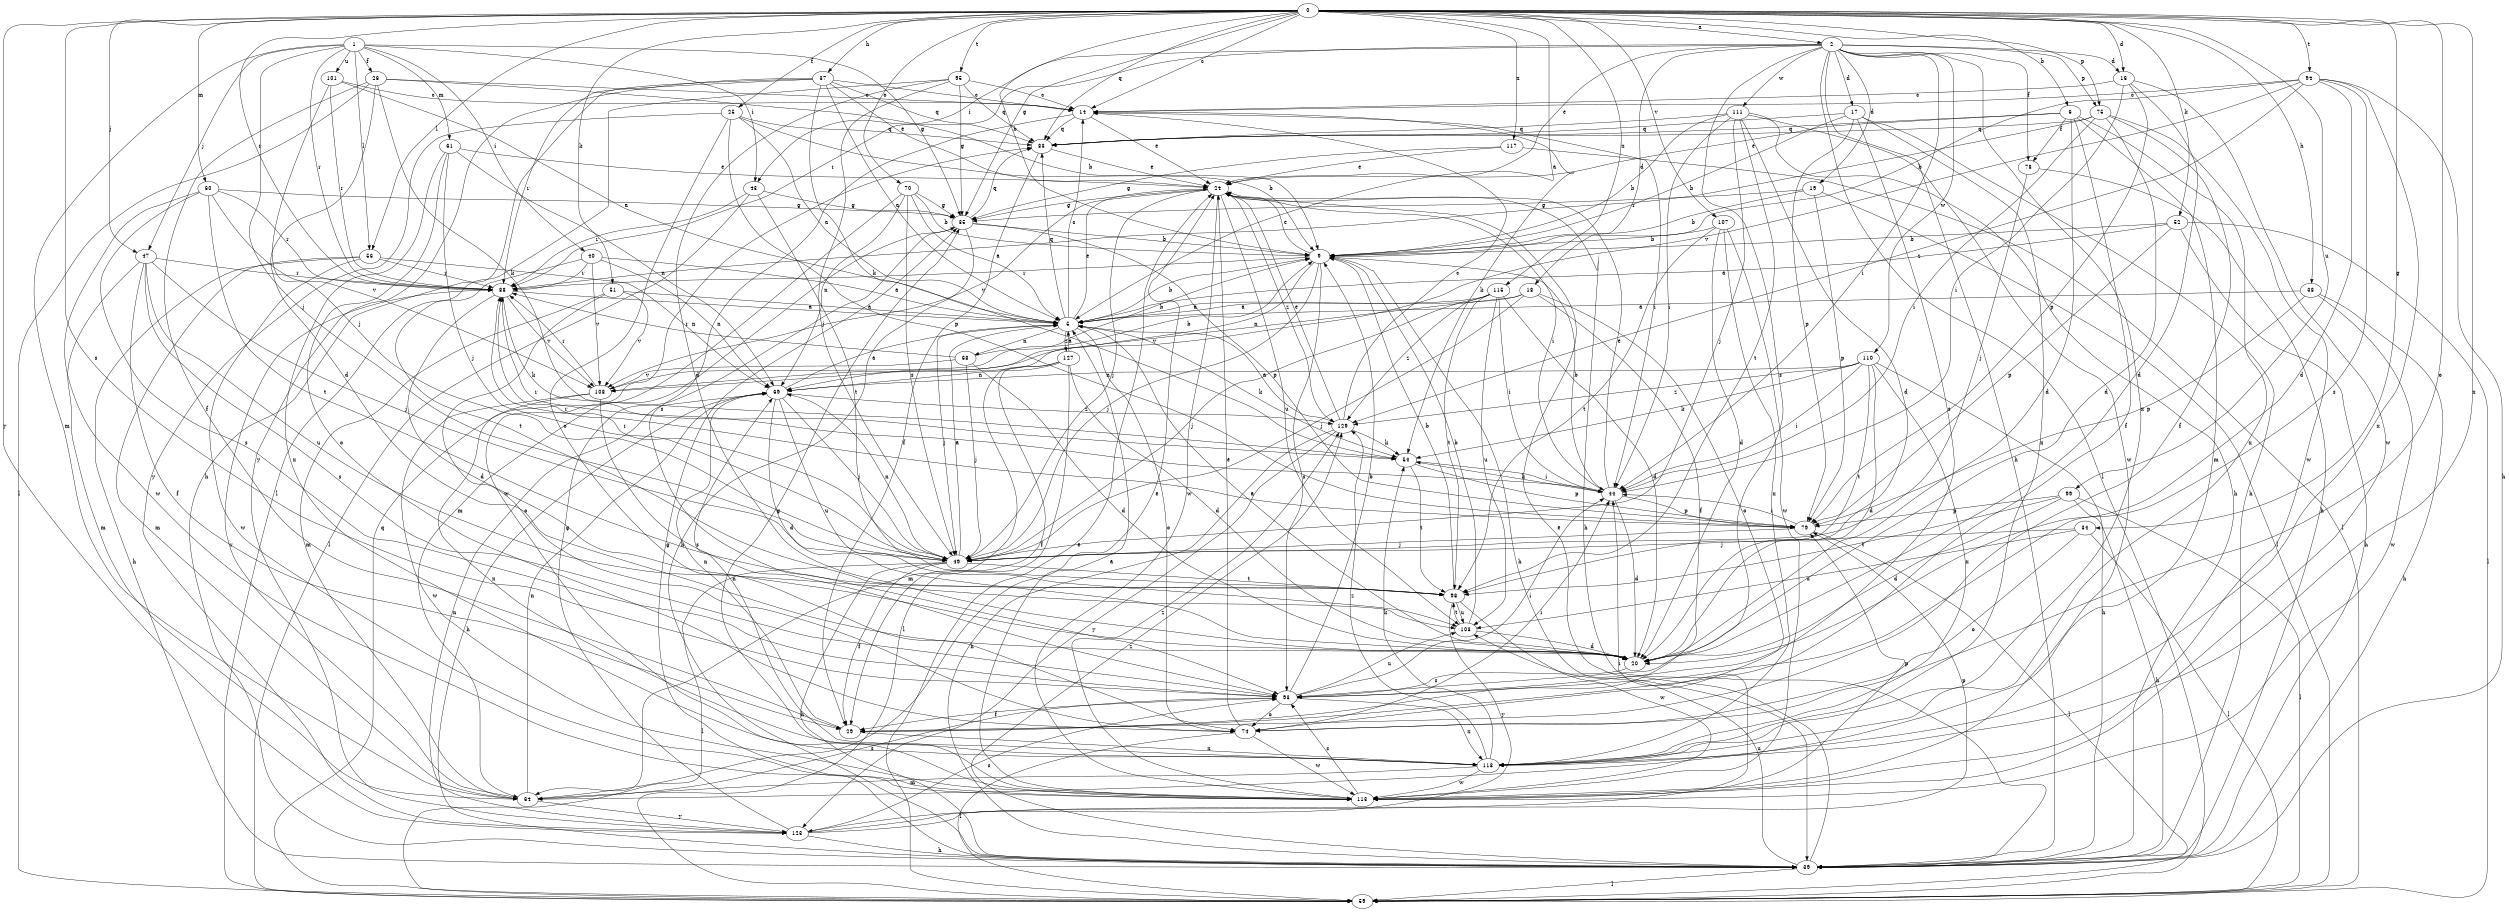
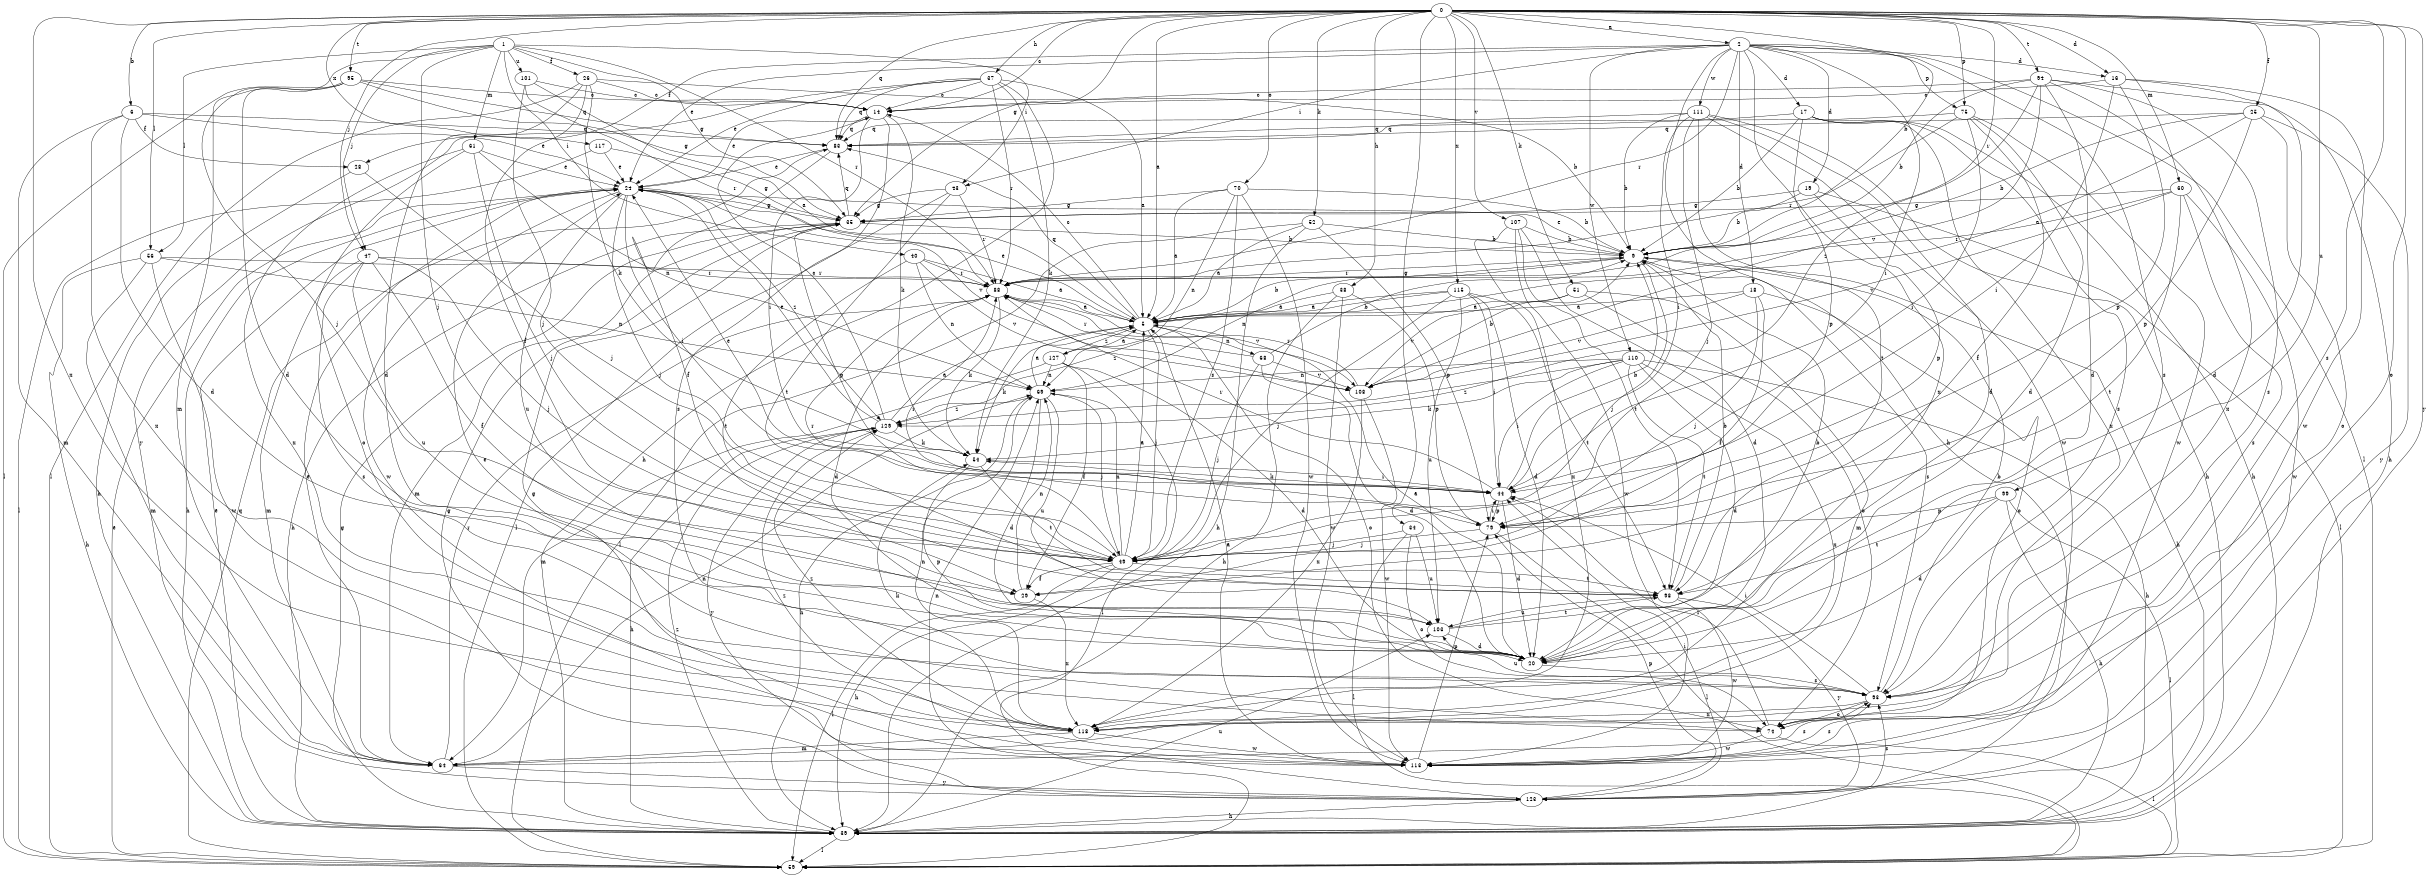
node "78": label "78" -> "28"
edge "54" -> "79": now "54" -> "20"
edge "108" -> "93": removed, label "s"
edge "6" -> "29": removed, label "f"
edge "93" -> "29": removed, label "f"
